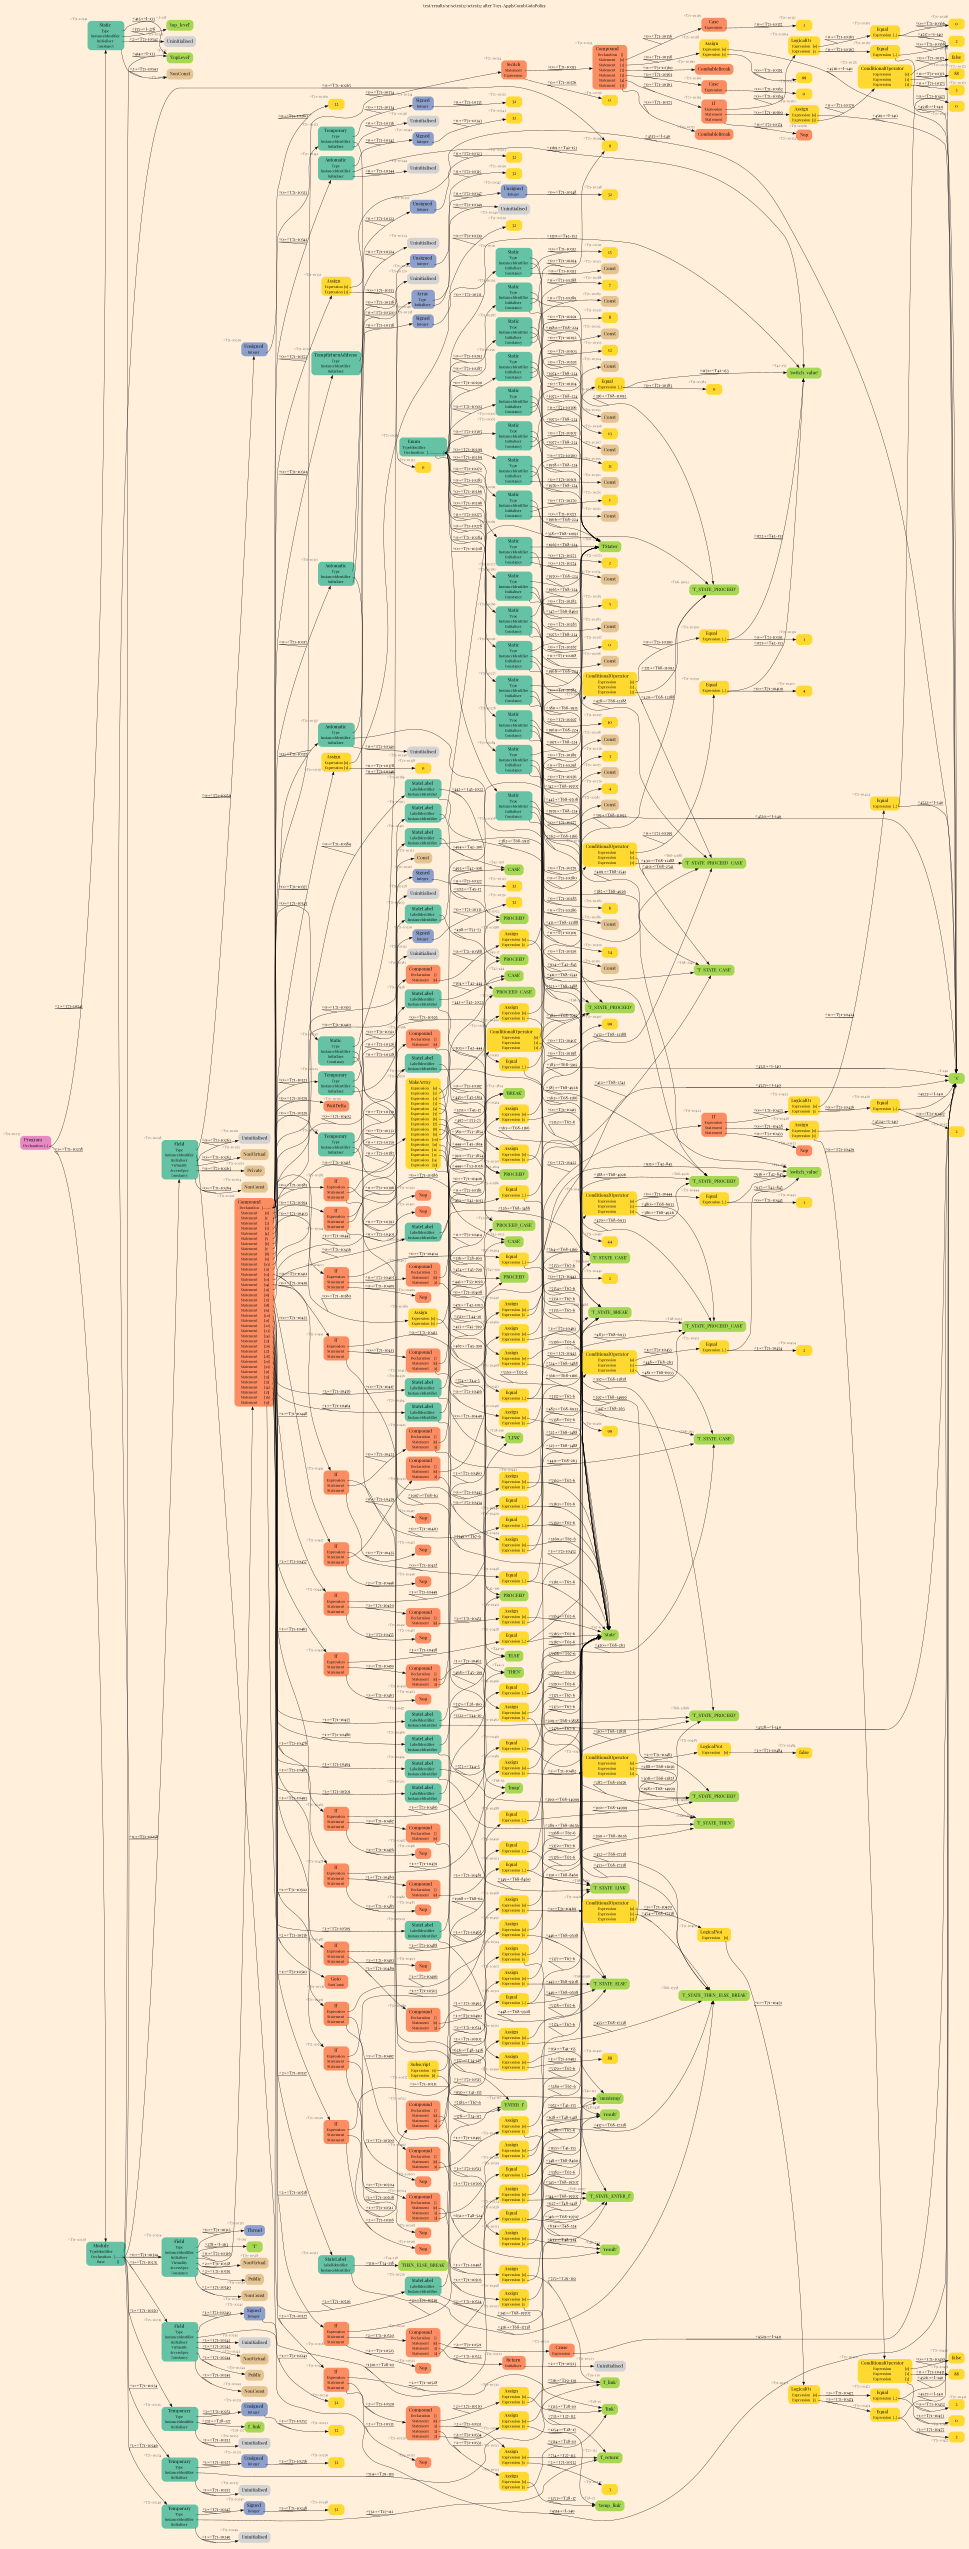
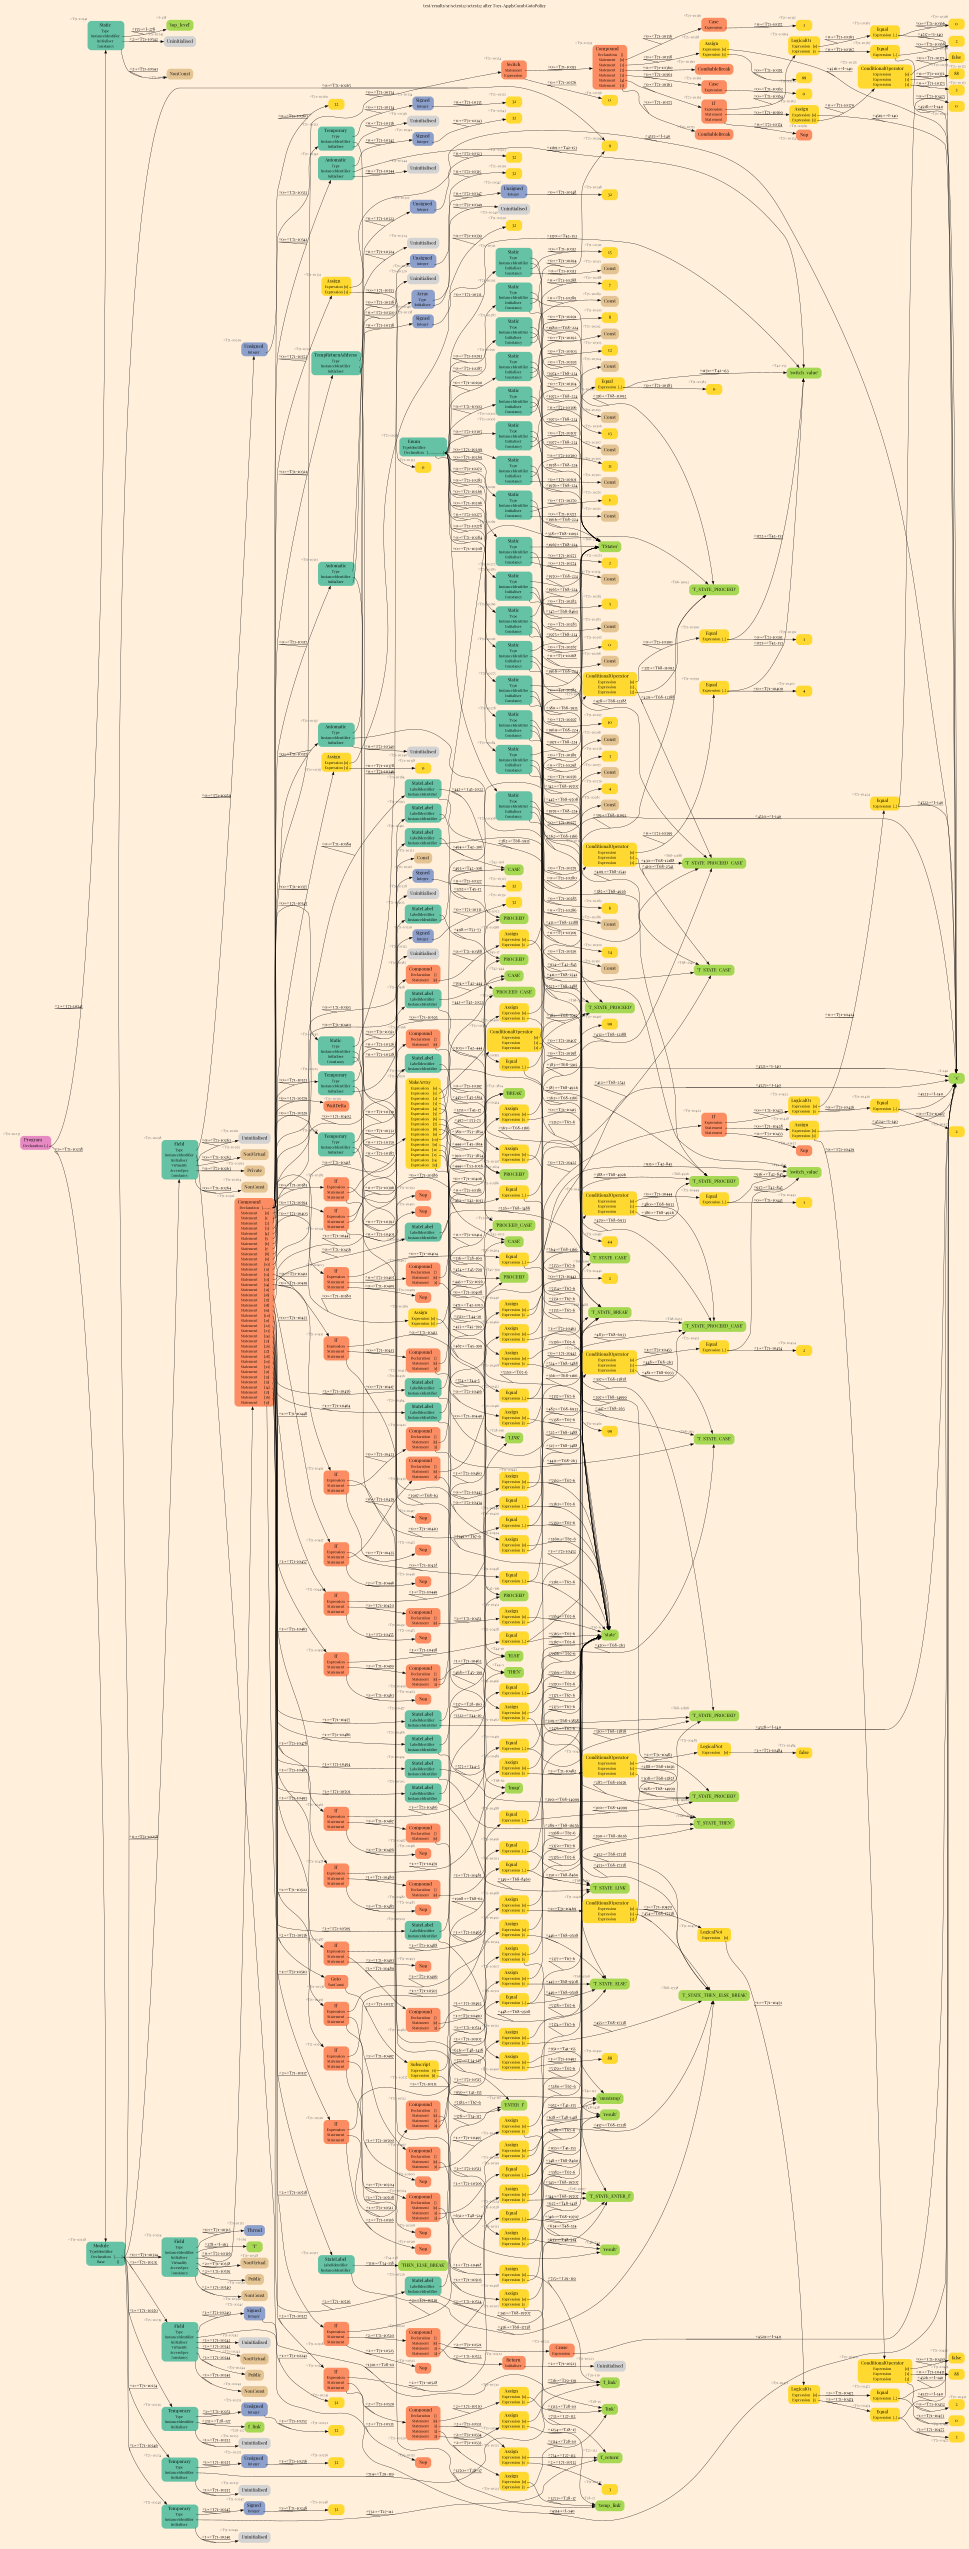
node "'TopLevel'": removed
edge "TempReturnAddress" -> "'temp_link'": added, label "#1250->#T28-17"
edge "Goto" -> "Subscript": added, label "#2->#T71-10537"
